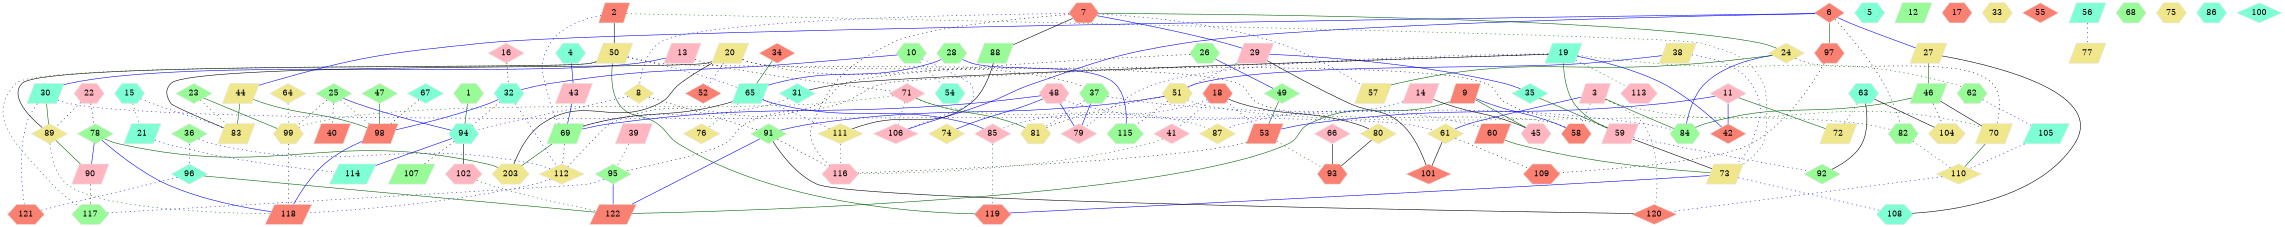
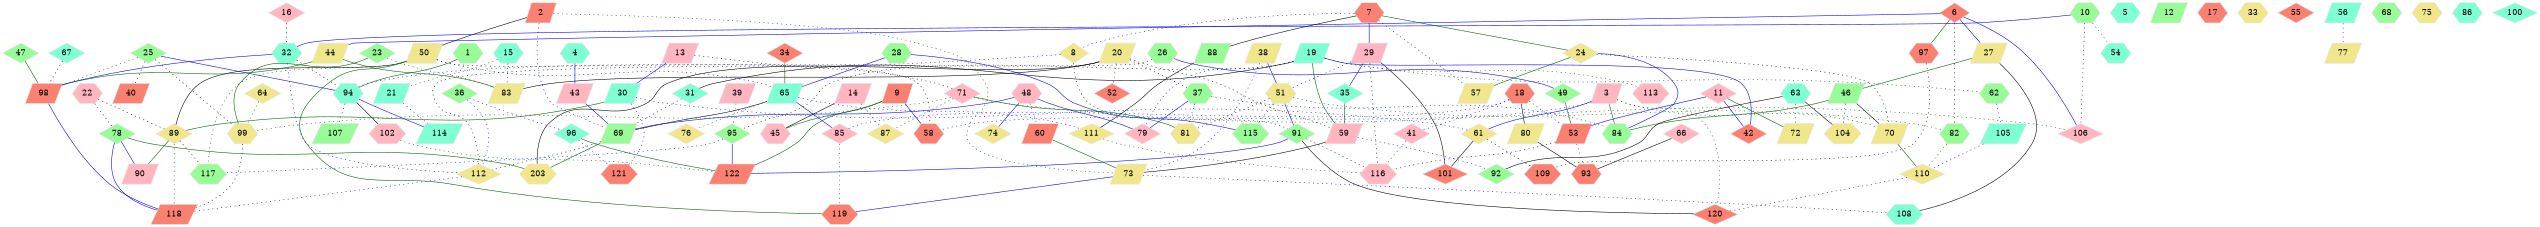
edge "7" -- "116": now "29" -- "116"
node "80": shape diamond -> parallelogram
edge "90" -- "117": now "89" -- "117"
